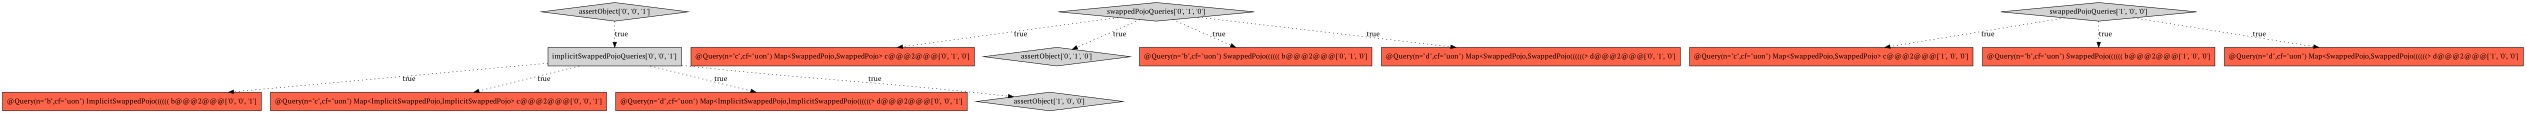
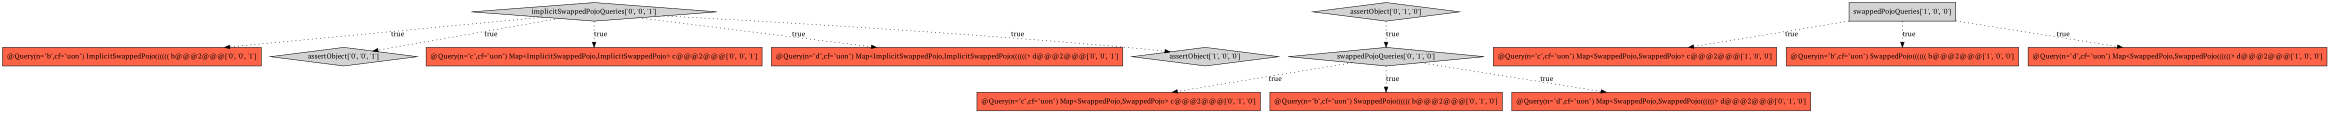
node "swappedPojoQueries['1', '0', '0']": shape diamond -> box
edge "assertObject['0', '0', '1']" -> "implicitSwappedPojoQueries['0', '0', '1']": reversed
edge "swappedPojoQueries['0', '1', '0']" -> "assertObject['0', '1', '0']": reversed
node "implicitSwappedPojoQueries['0', '0', '1']": shape box -> diamond
